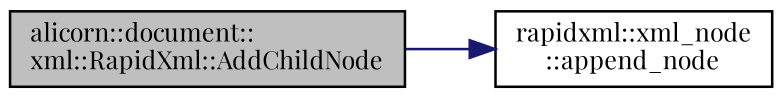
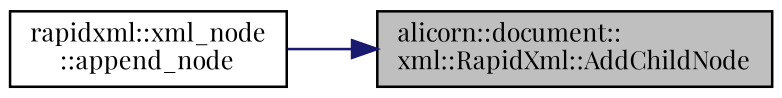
edge "alicorn::document:: xml::RapidXml::AddChildNode" -> "rapidxml::xml_node ::append_node": reversed
